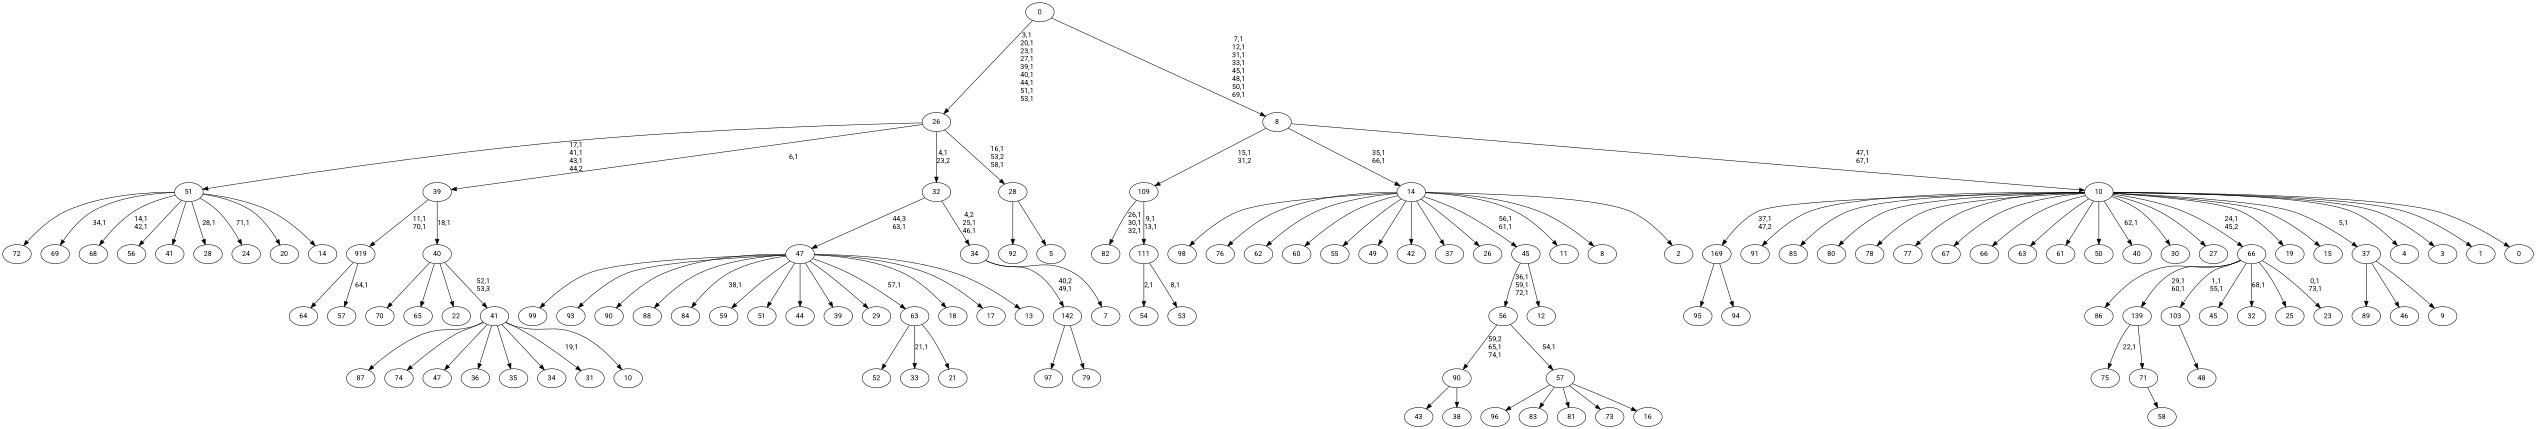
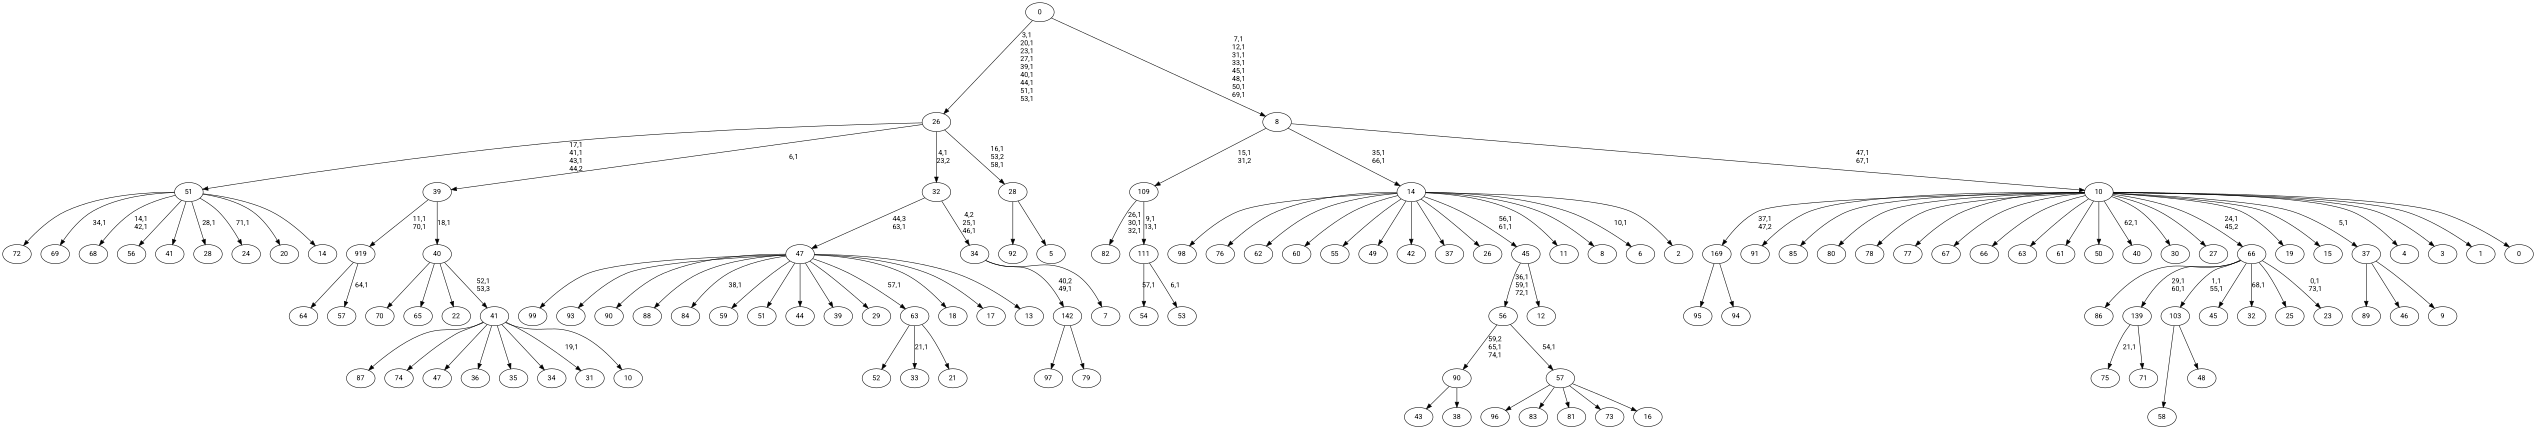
node "6": added
edge "111" -> "54": label "2,1" -> "57,1"
edge "111" -> "53": label "8,1" -> "6,1"
edge "139" -> "75": label "22,1" -> "21,1"
edge "71" -> "58": now "103" -> "58"
